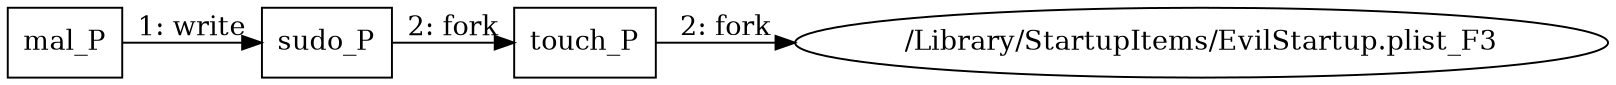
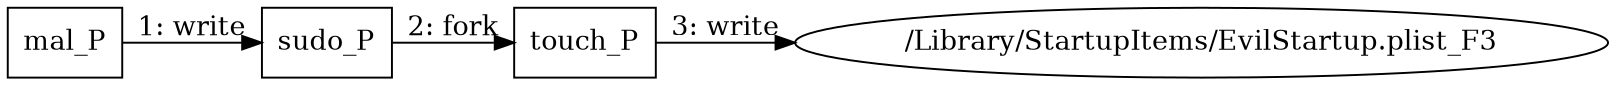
edge "touch_P" -> "/Library/StartupItems/EvilStartup.plist_F3": label "2: fork" -> "3: write"
